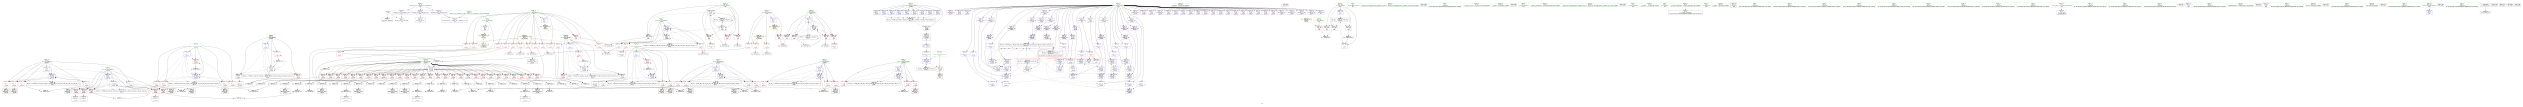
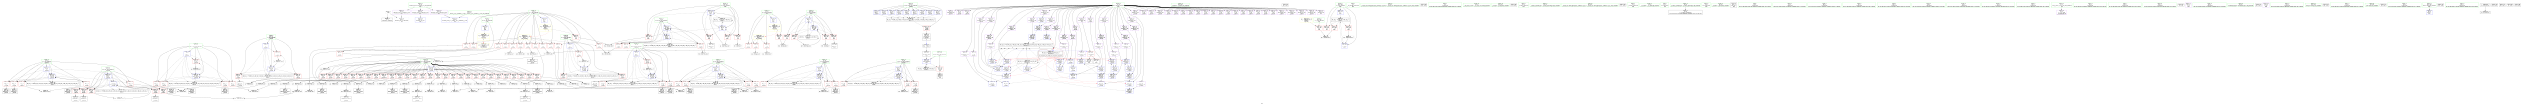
node "NodeID: 86": removed
